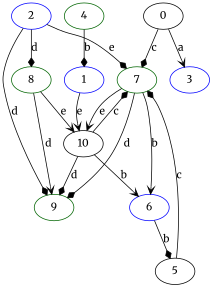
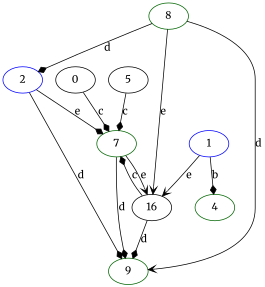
edge "2" -> "8": reversed
edge "4" -> "1": reversed
node "3": removed
node "10": label "10" -> "16"
node "6": removed
